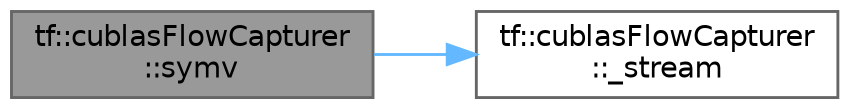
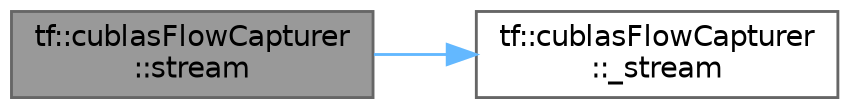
node "tf::cublasFlowCapturer ::symv": label "tf::cublasFlowCapturer ::symv" -> "tf::cublasFlowCapturer ::stream"
